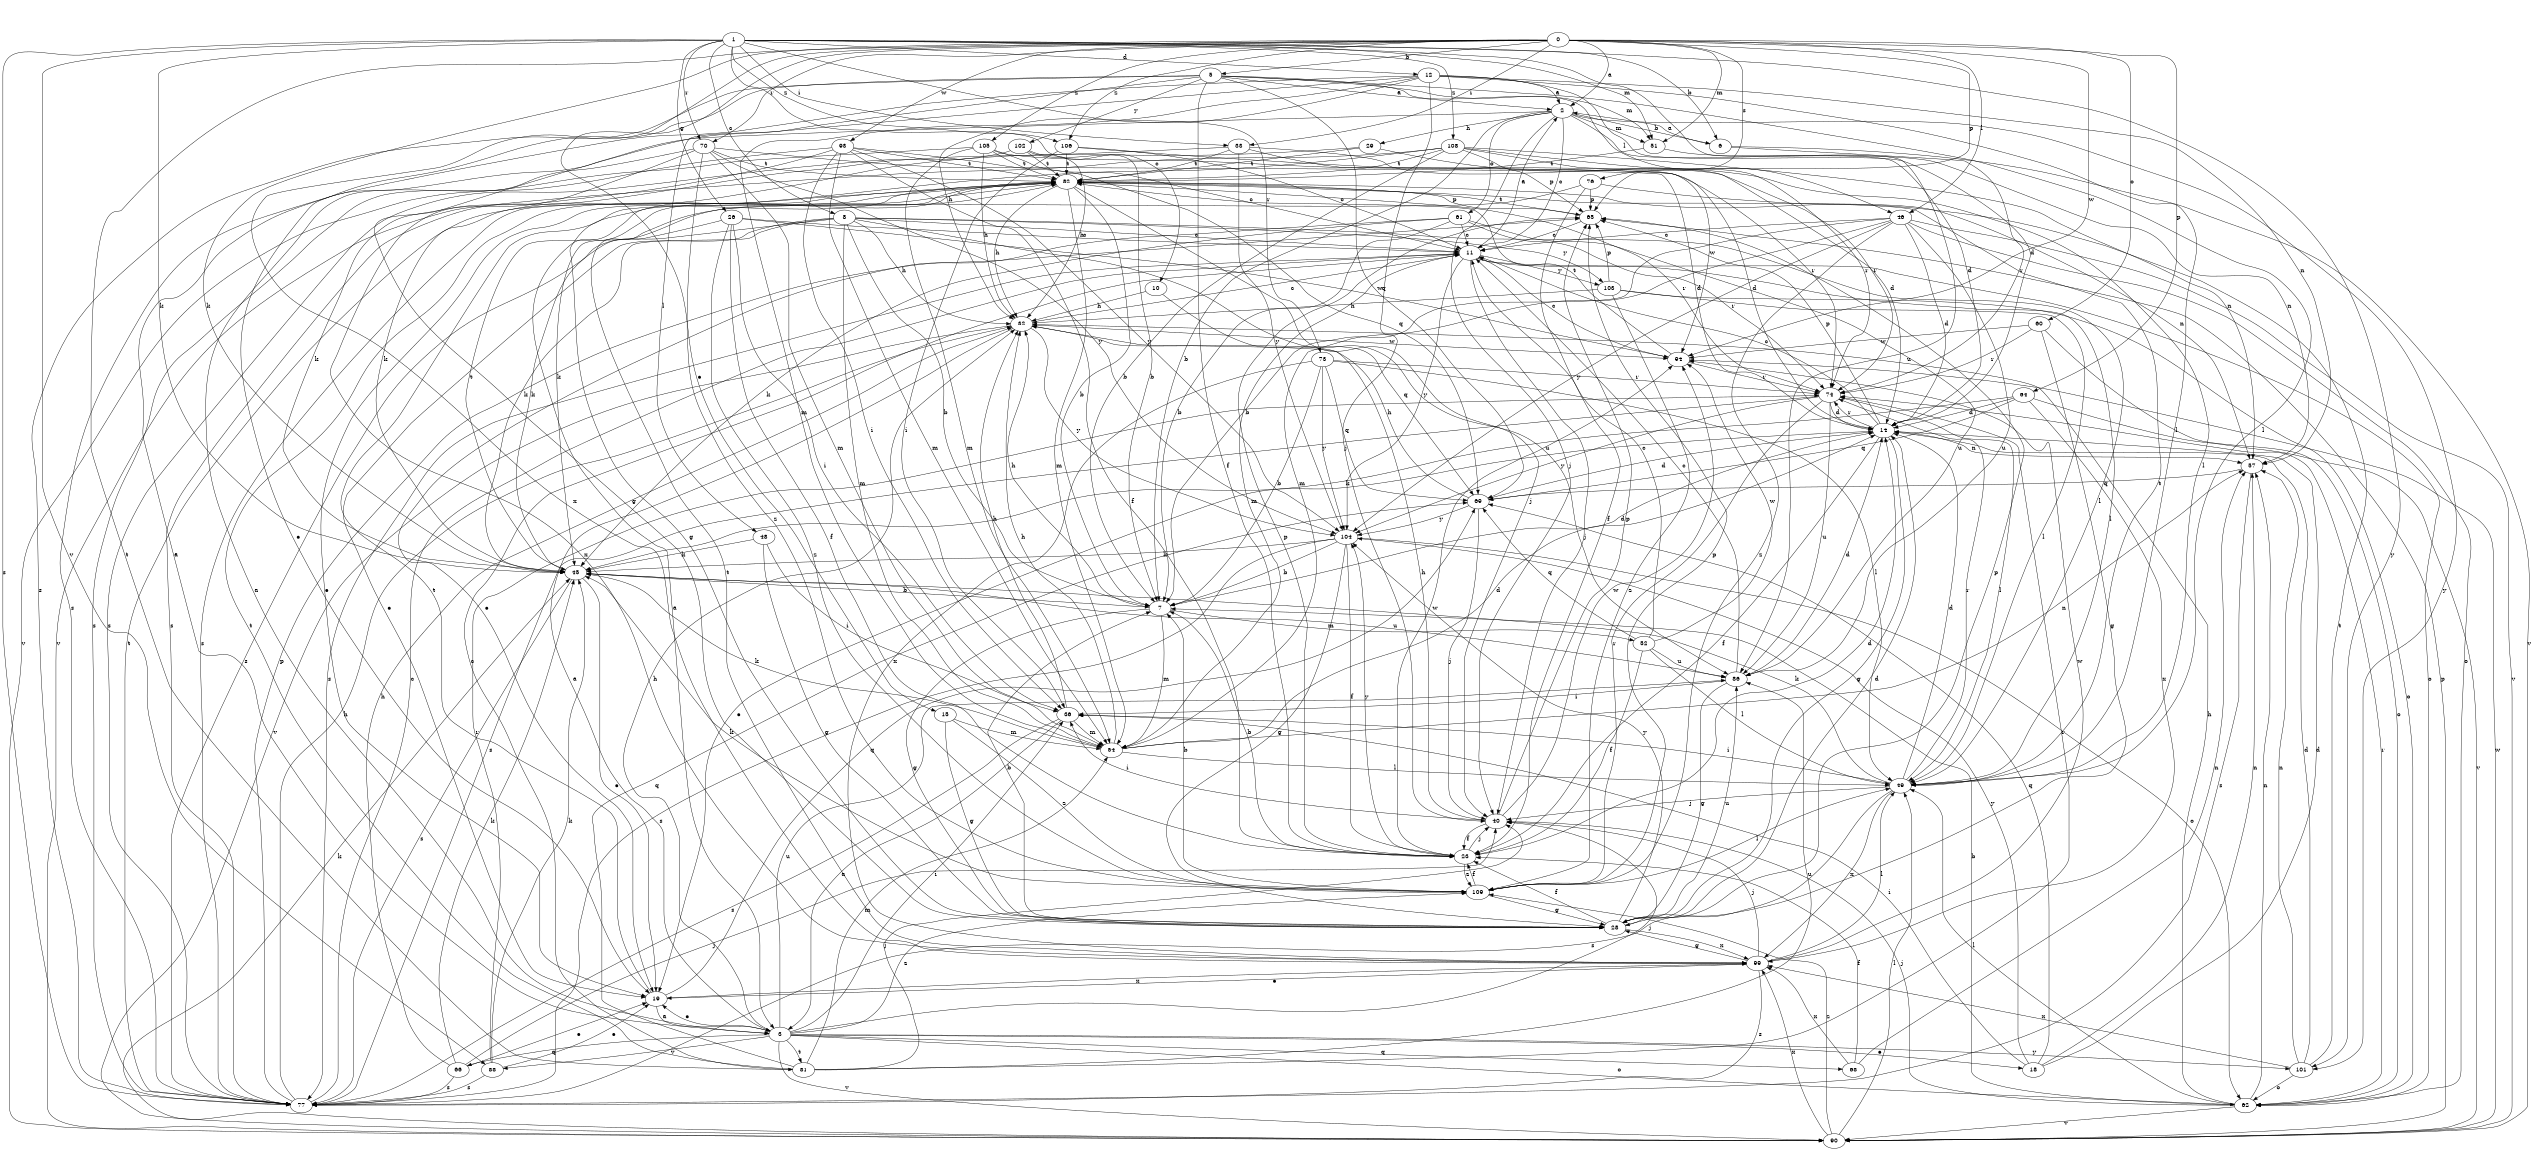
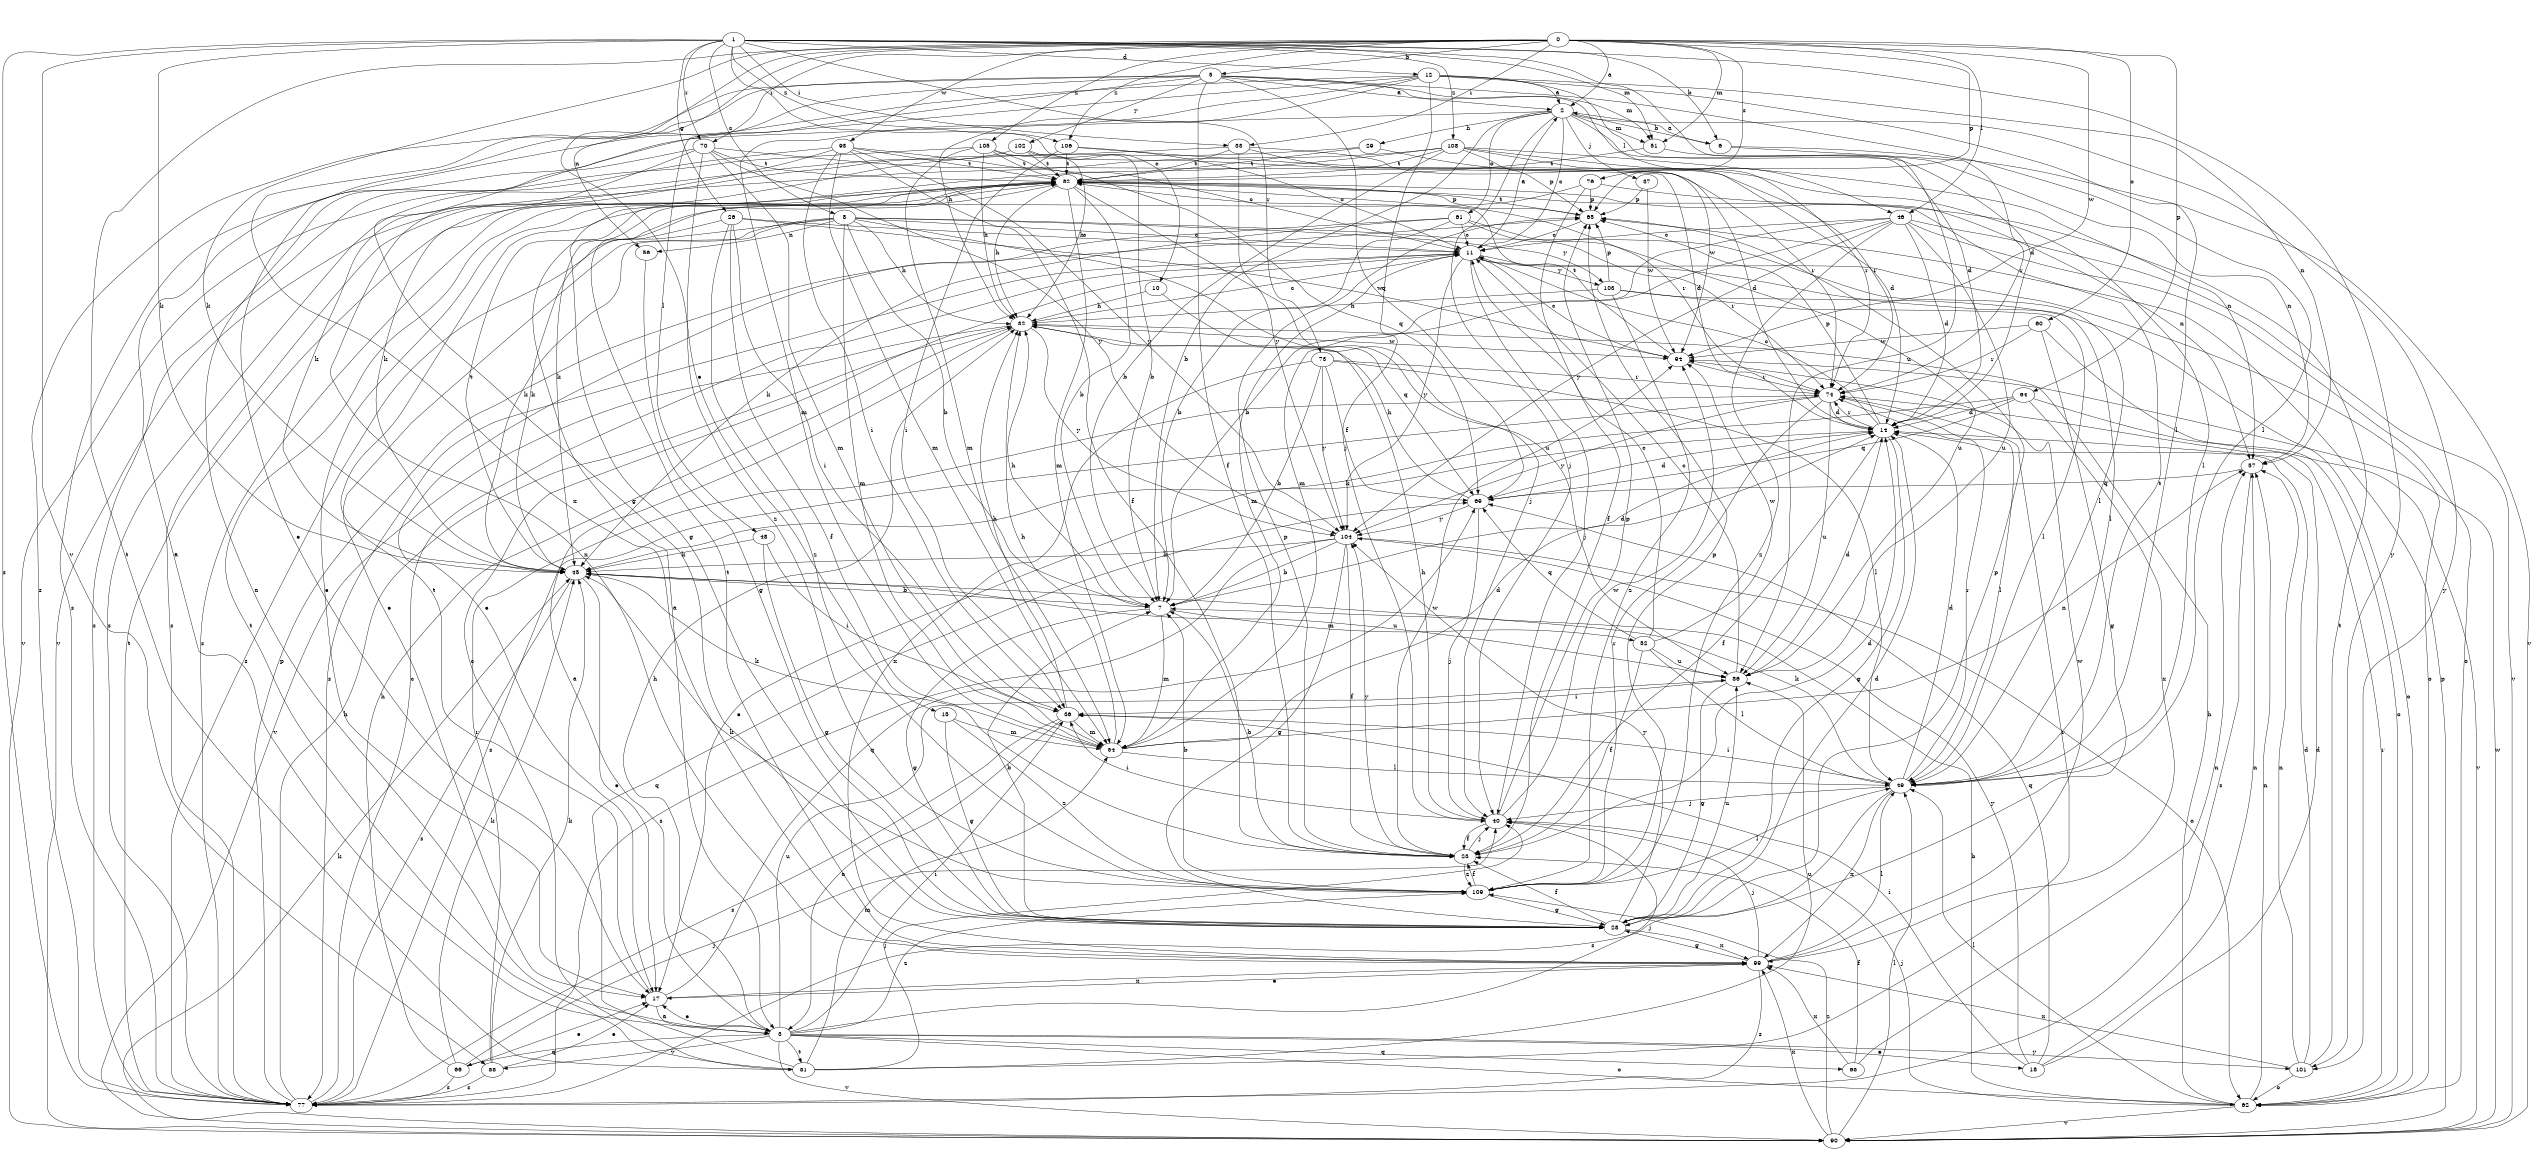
node "37": added
node "56": added
edge "73" -> "69": label "q" -> "f"
edge "14" -> "57": removed, label "n"
node "19": label "19" -> "17"
